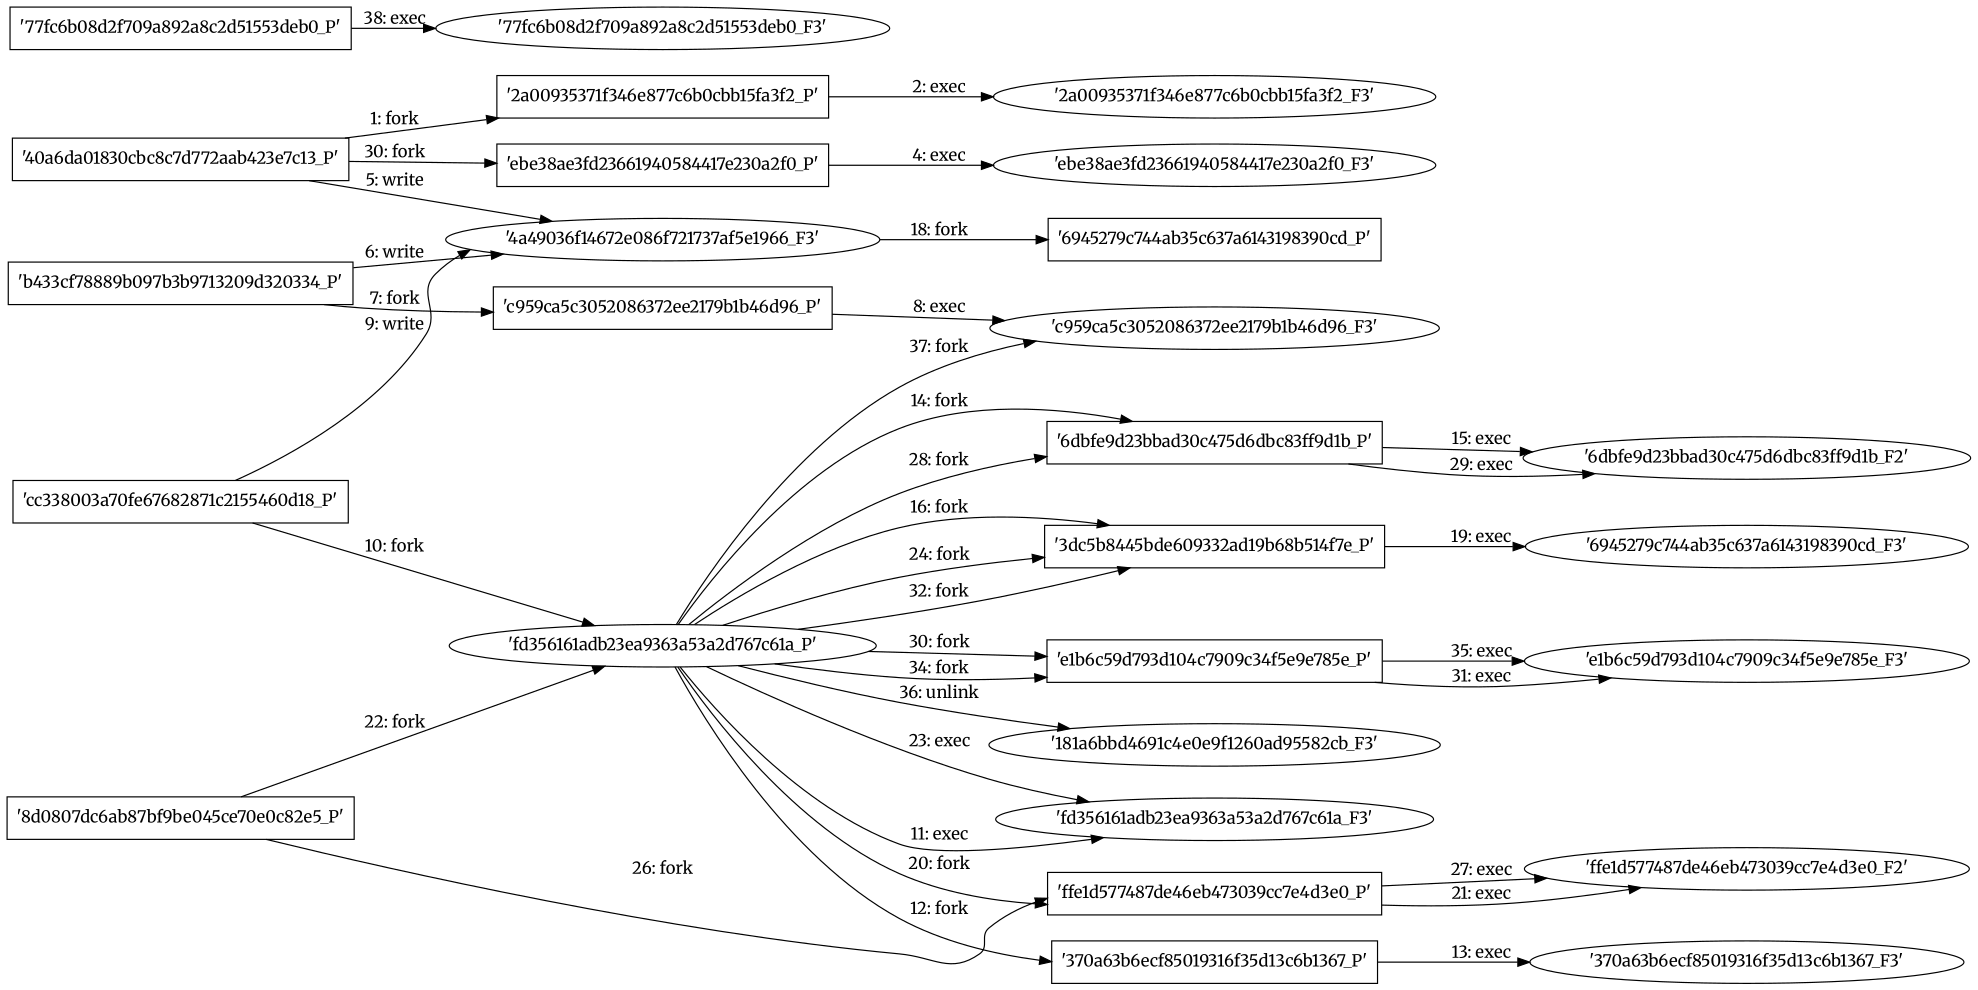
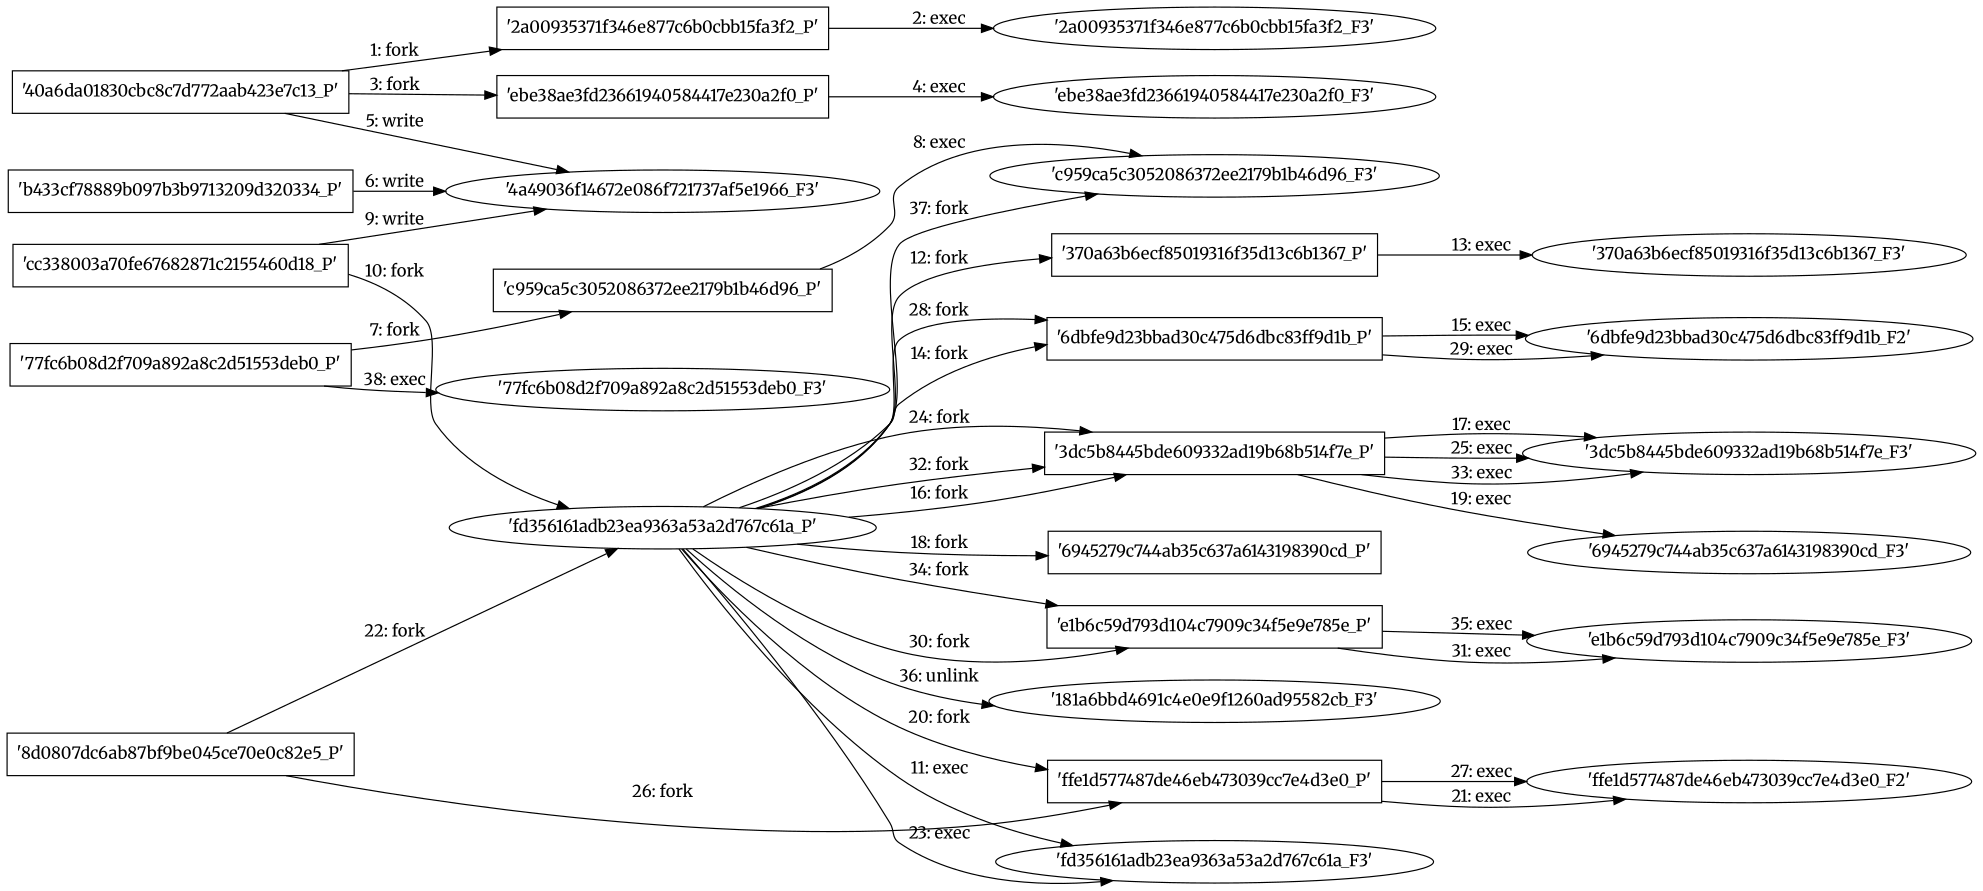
edge "'40a6da01830cbc8c7d772aab423e7c13_P'" -> "'ebe38ae3fd23661940584417e230a2f0_P'": label "30: fork" -> "3: fork"
edge "'4a49036f14672e086f721737af5e1966_F3'" -> "'6945279c744ab35c637a6143198390cd_P'": now "'fd356161adb23ea9363a53a2d767c61a_P'" -> "'6945279c744ab35c637a6143198390cd_P'"
edge "'b433cf78889b097b3b9713209d320334_P'" -> "'c959ca5c3052086372ee2179b1b46d96_P'": now "'77fc6b08d2f709a892a8c2d51553deb0_P'" -> "'c959ca5c3052086372ee2179b1b46d96_P'"
node "'3dc5b8445bde609332ad19b68b514f7e_F3'": added
